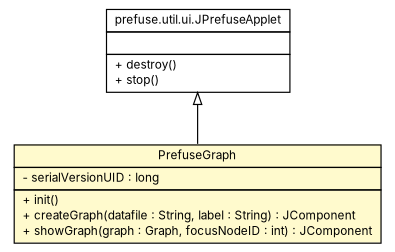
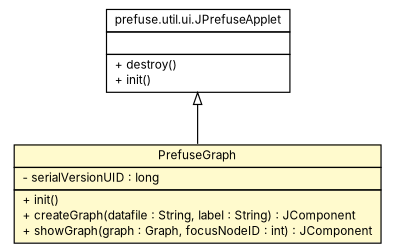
node "prefuse.util.ui.JPrefuseApplet": text "+ stop()" -> "+ init()"
